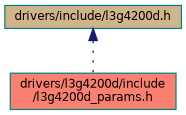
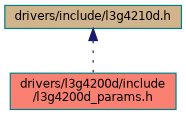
node "drivers/include/l3g4200d.h": label "drivers/include/l3g4200d.h" -> "drivers/include/l3g4210d.h"
